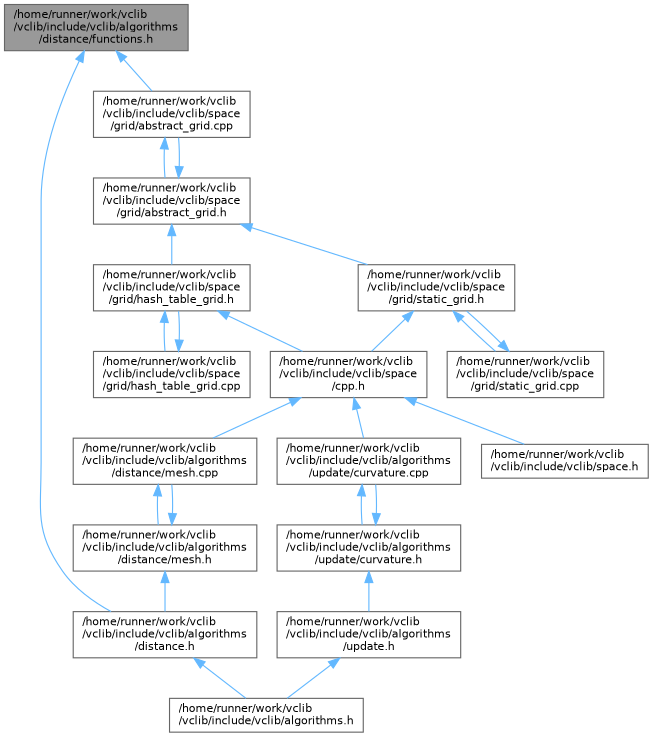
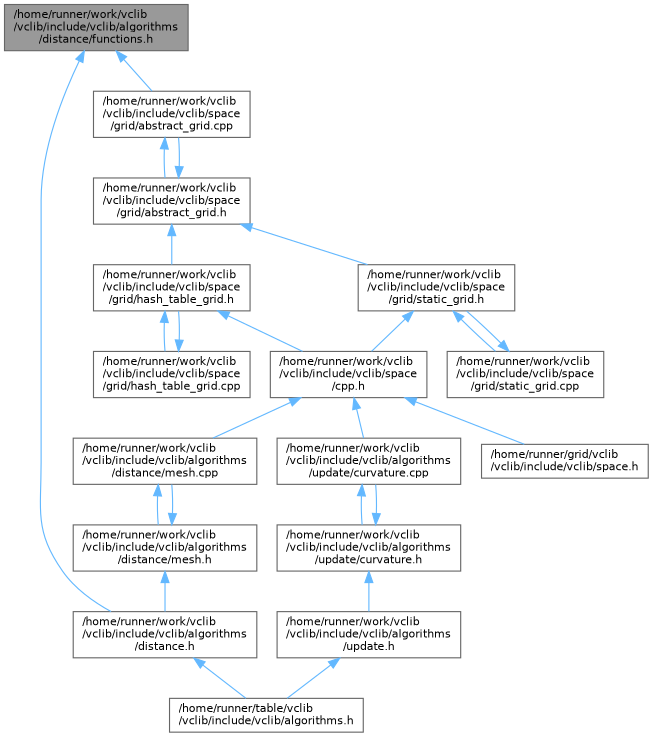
node "/home/runner/work/vclib /vclib/include/vclib/space.h": label "/home/runner/work/vclib /vclib/include/vclib/space.h" -> "/home/runner/grid/vclib /vclib/include/vclib/space.h"
node "/home/runner/work/vclib /vclib/include/vclib/algorithms.h": label "/home/runner/work/vclib /vclib/include/vclib/algorithms.h" -> "/home/runner/table/vclib /vclib/include/vclib/algorithms.h"
